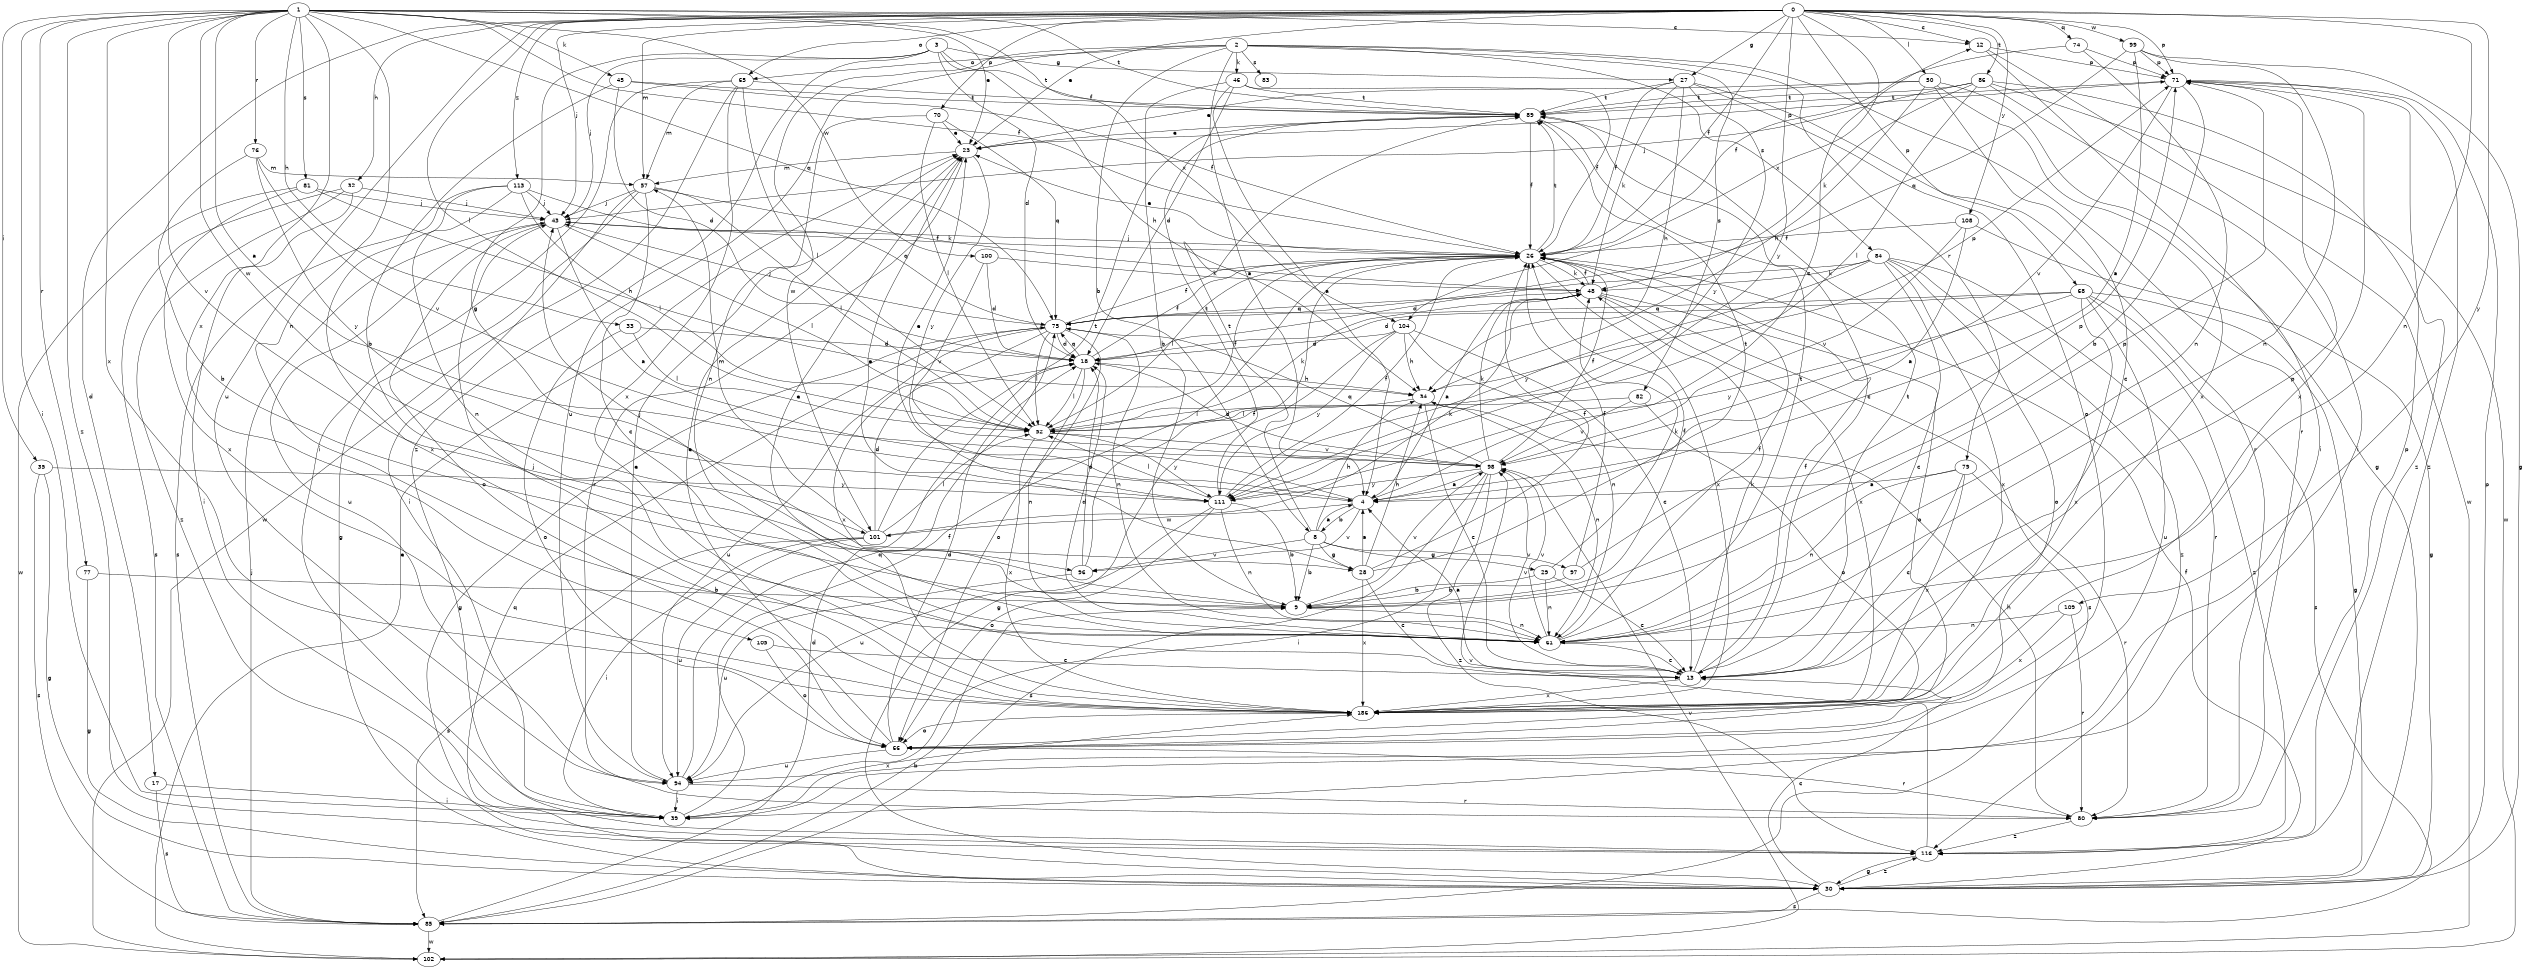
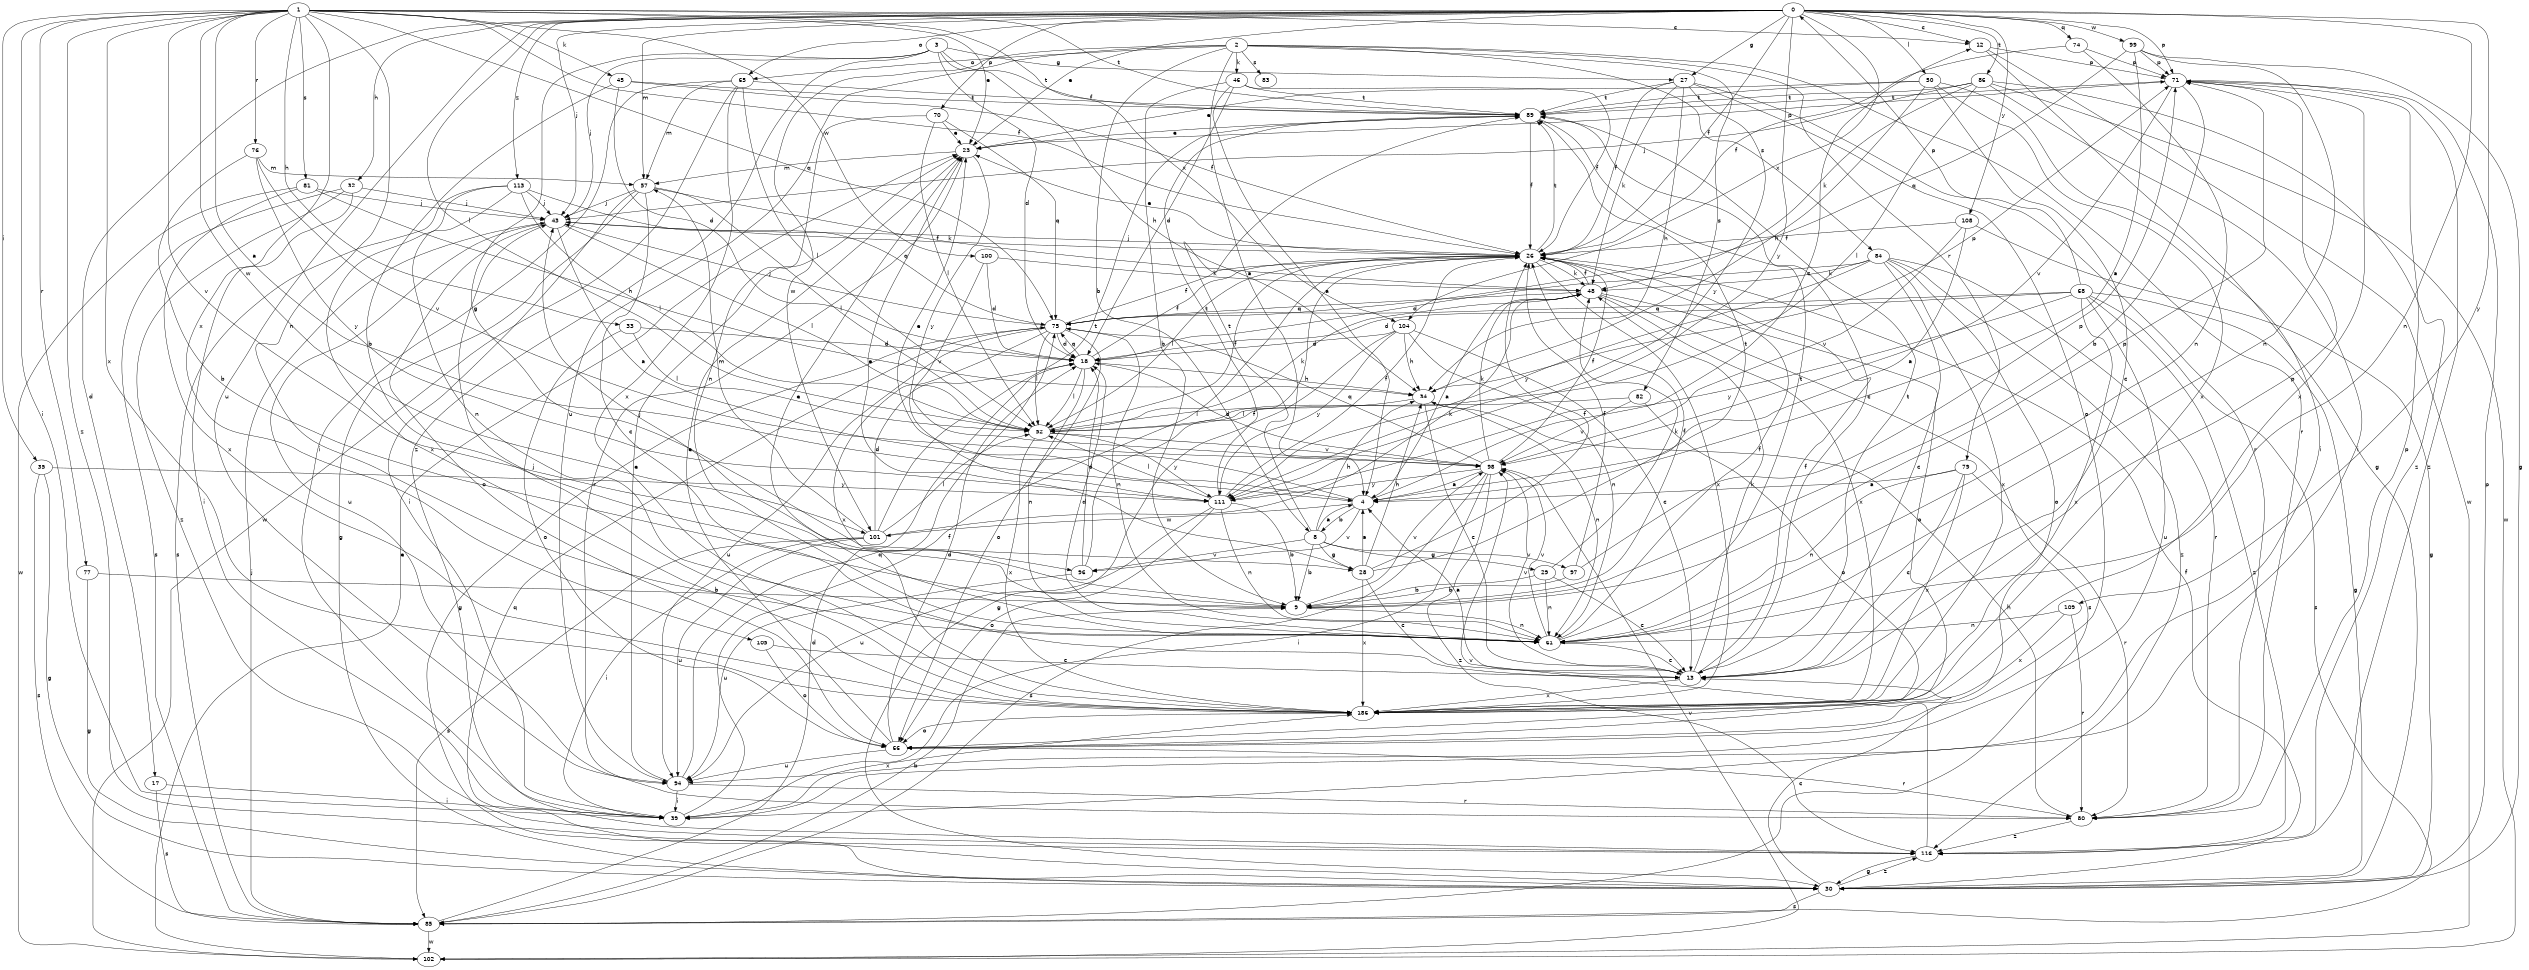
edge "0" -> "68": reversed
